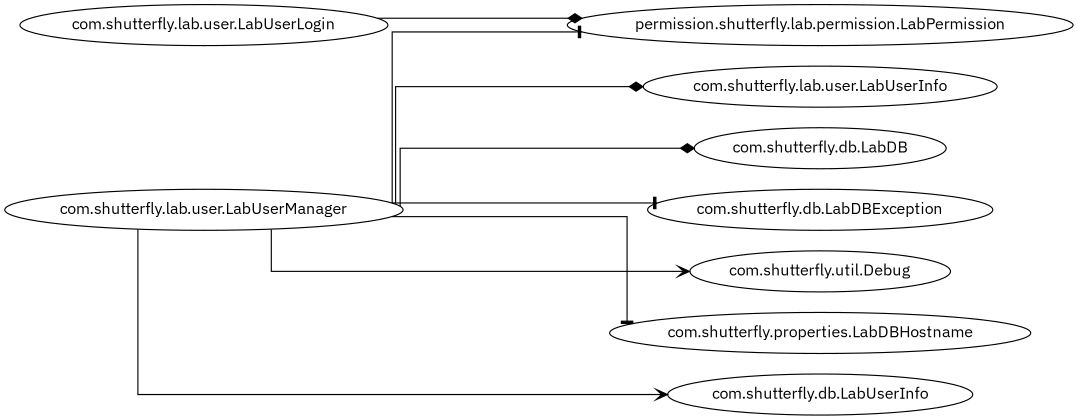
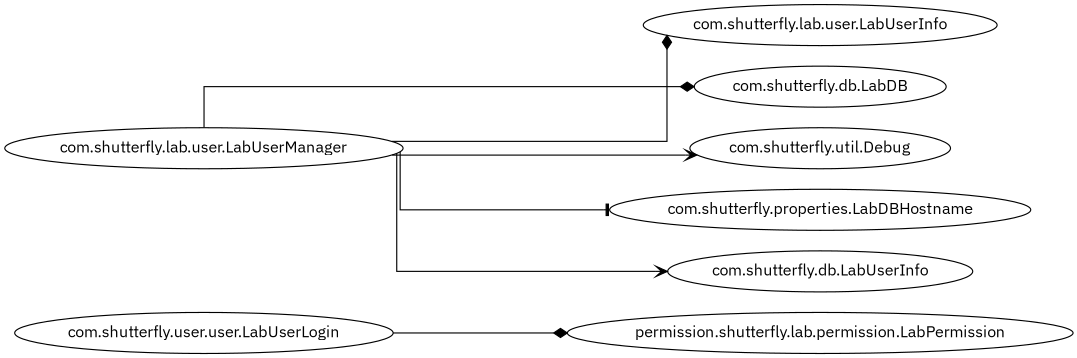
node "com.shutterfly.lab.user.LabUserLogin": label "com.shutterfly.lab.user.LabUserLogin" -> "com.shutterfly.user.user.LabUserLogin"
edge "com.shutterfly.lab.user.LabUserManager" -> "permission.shutterfly.lab.permission.LabPermission": removed
node "com.shutterfly.db.LabDBException": removed
